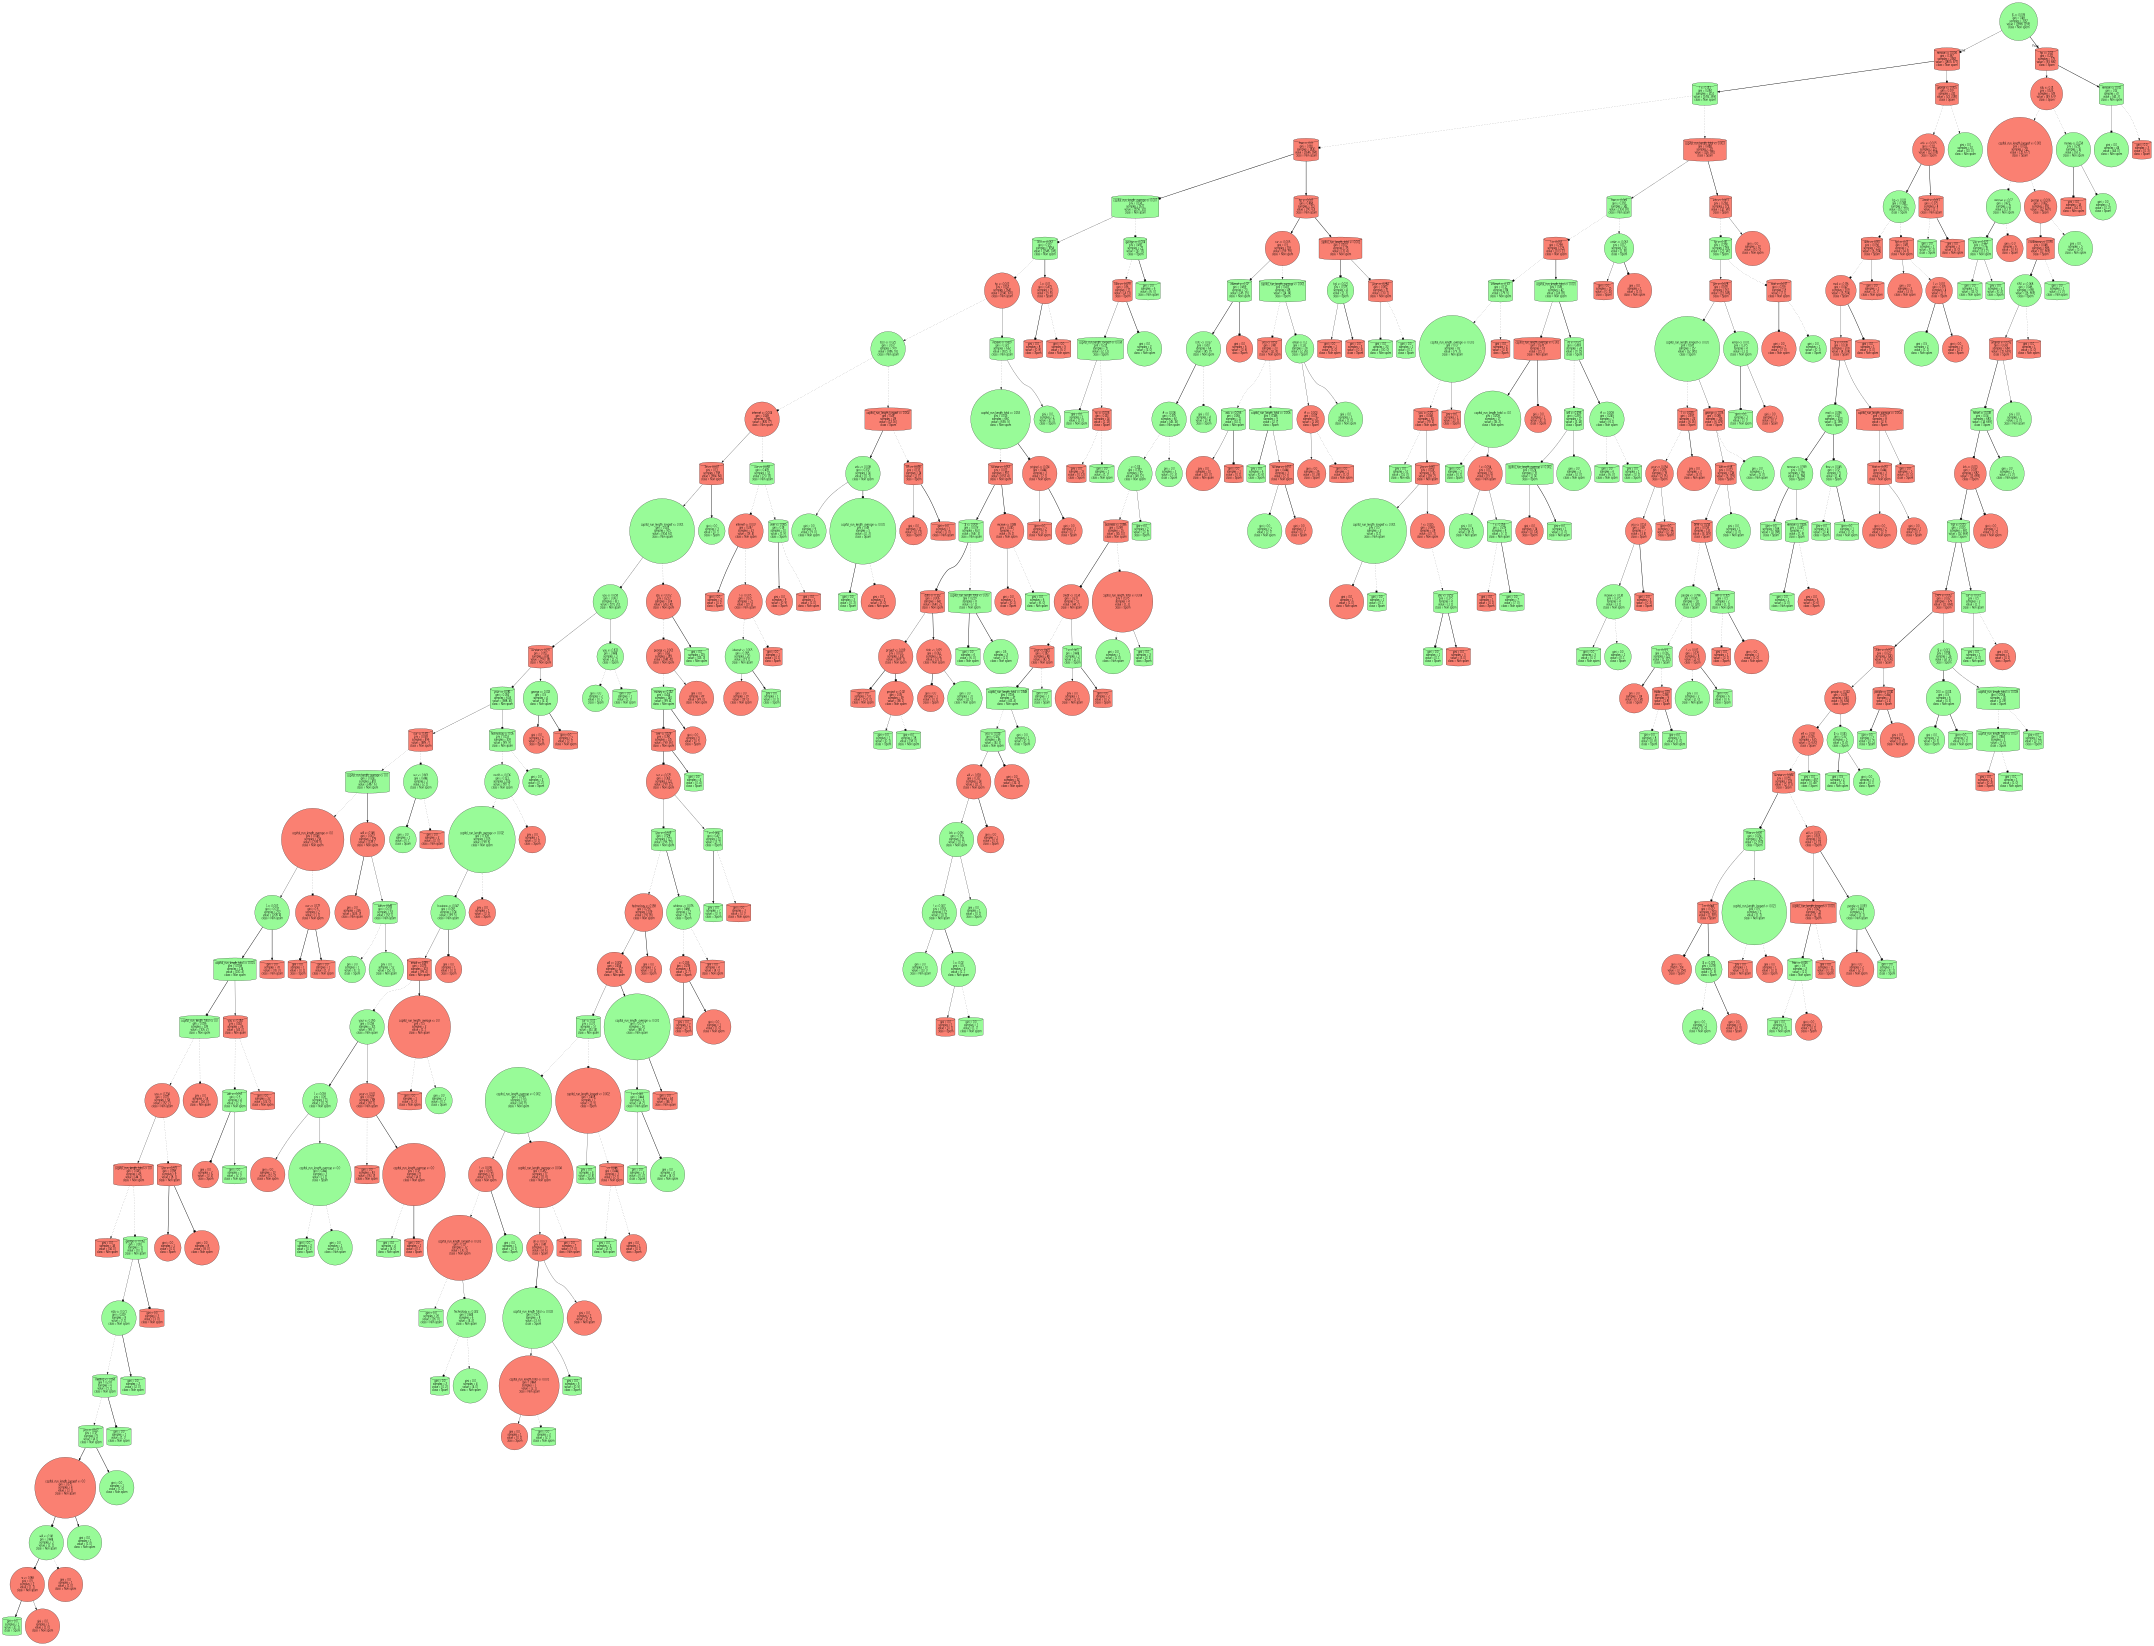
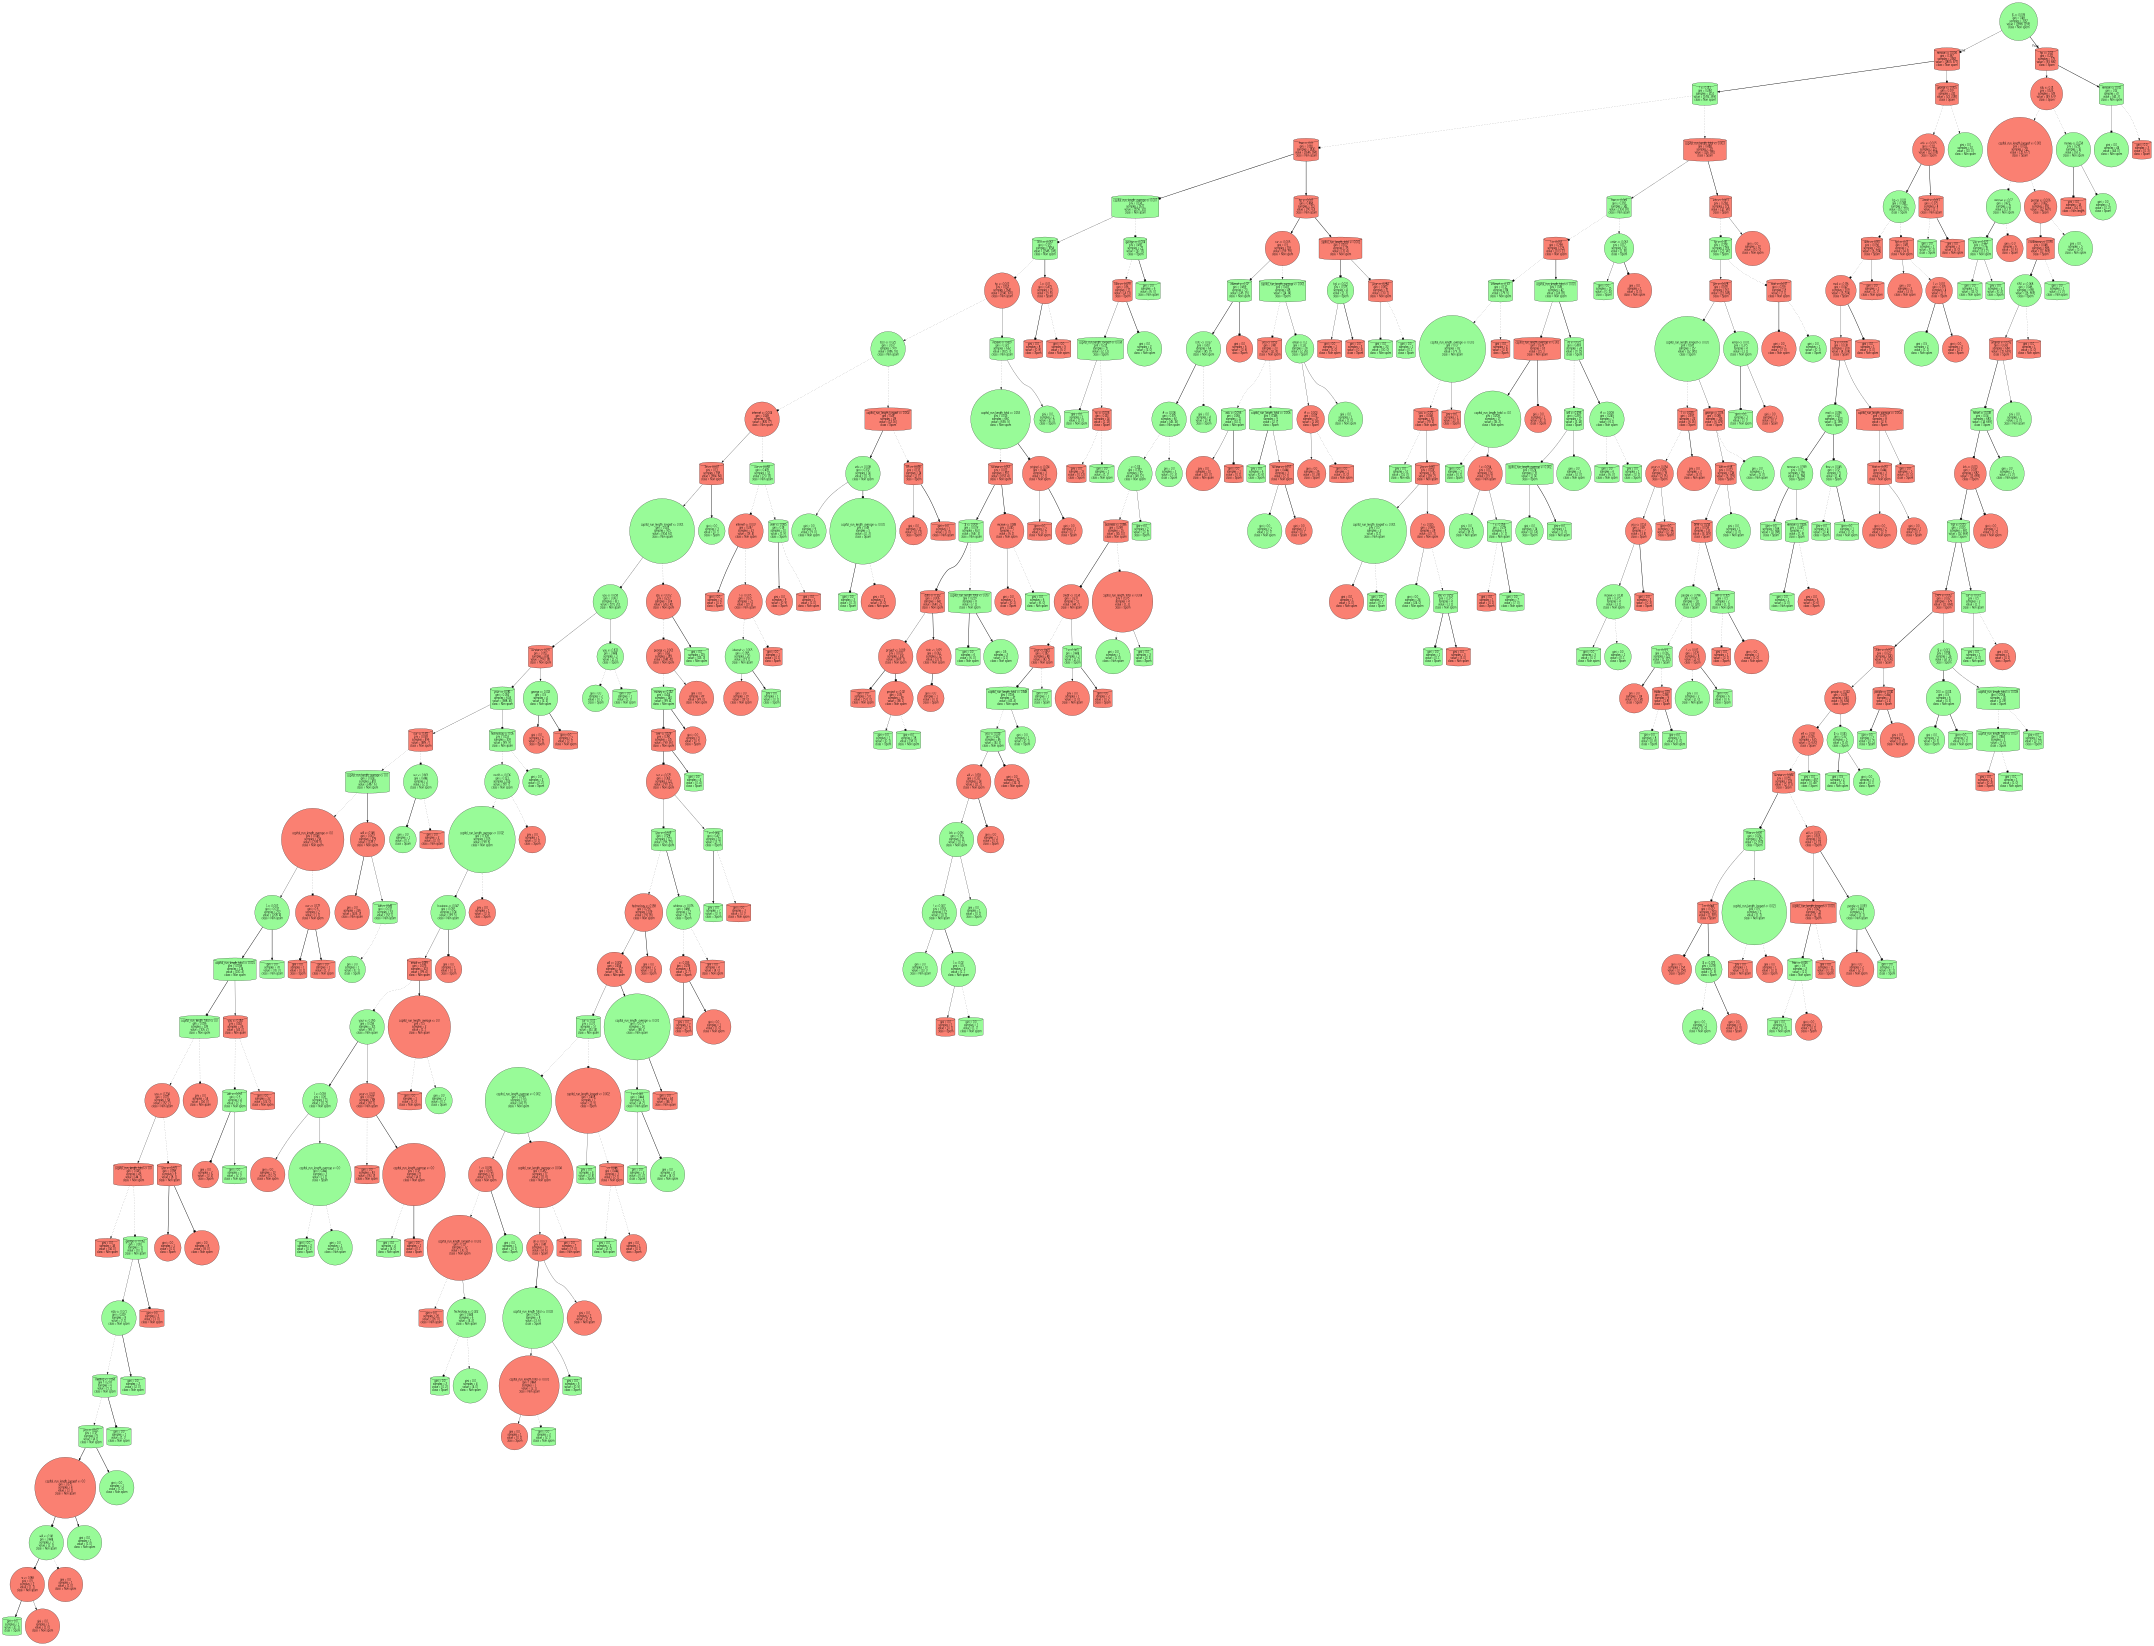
node "gini = 0.0 samples = 14 value = [14, 0] class = Non spam": label "gini = 0.0 samples = 14 value = [14, 0] class = Non spam" -> "gini = 0.0 samples = 14 value = [14, 0] class = Non length"
node "gini = 0.0 samples = 15 value = [0, 15] class = Spam": fillcolor salmon -> palegreen
node "gini = 0.0 samples = 14 value = [0, 14] class = Spam": fillcolor salmon -> palegreen
node "gini = 0.0 samples = 24 value = [24, 0] class = Non spam": added
node "gini = 0.0 samples = 31 value = [31, 0] class = Non spam": removed
node "gini = 0.0 samples = 78 value = [78, 0] class = Non spam": fillcolor salmon -> palegreen
node "gini = 0.0 samples = 52 value = [52, 0] class = Non spam": removed
node "gini = 0.0 credit = 154 value = [0, 154] class = Spam": label "gini = 0.0 credit = 154 value = [0, 154] class = Spam" -> "gini = 0.0 samples = 154 value = [0, 154] class = Spam"
node "gini = 0.0 samples = 26 value = [26, 0] class = Non spam": fillcolor palegreen -> salmon
